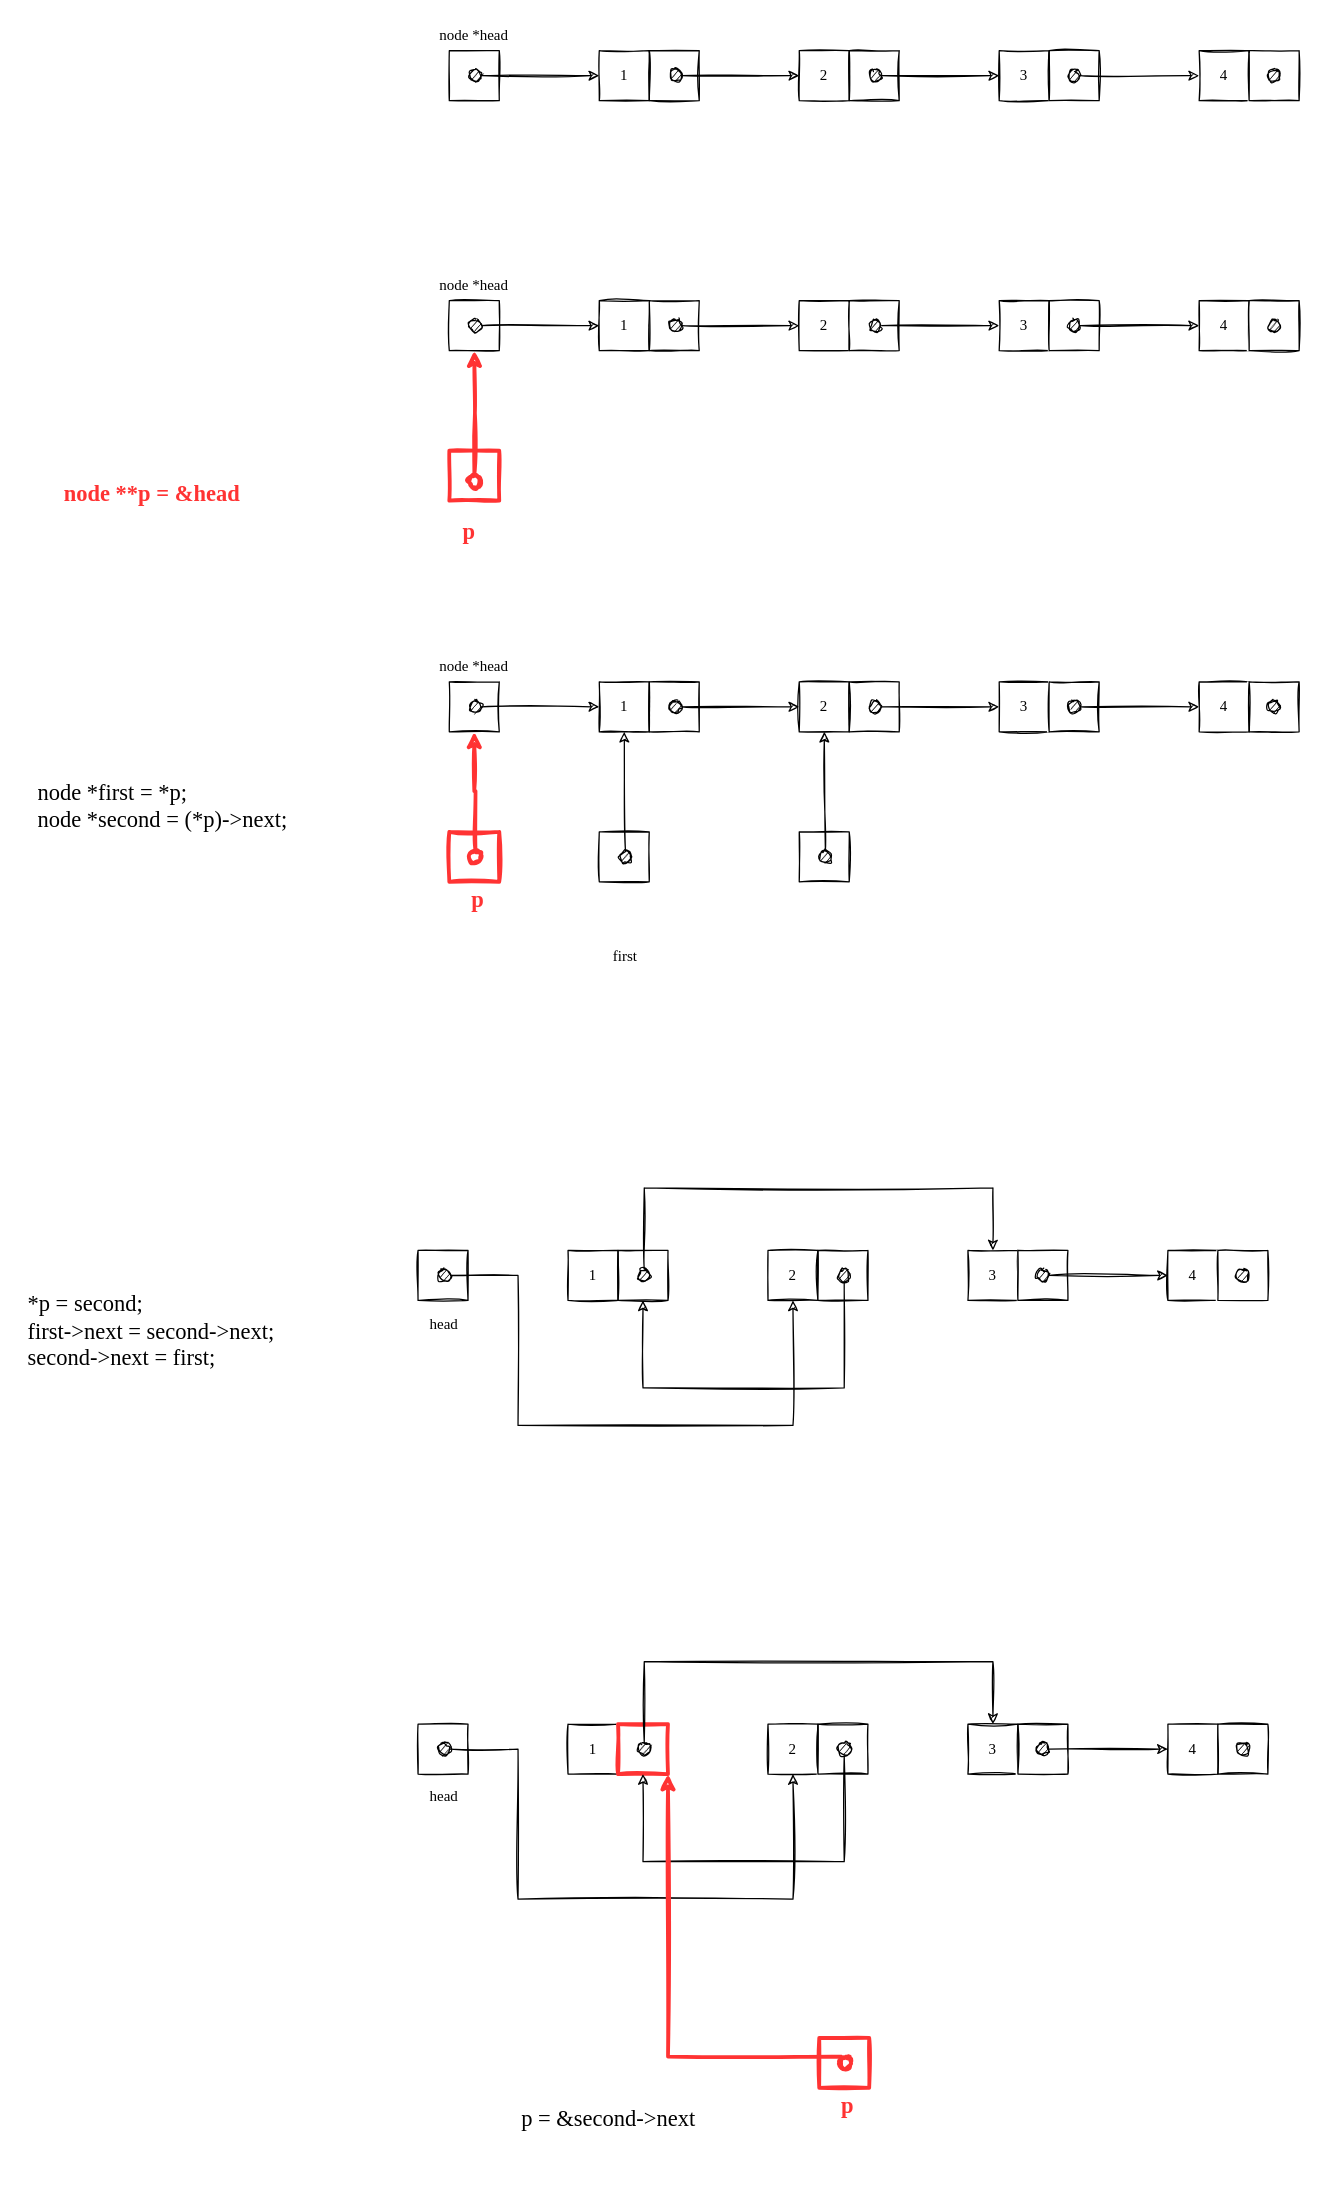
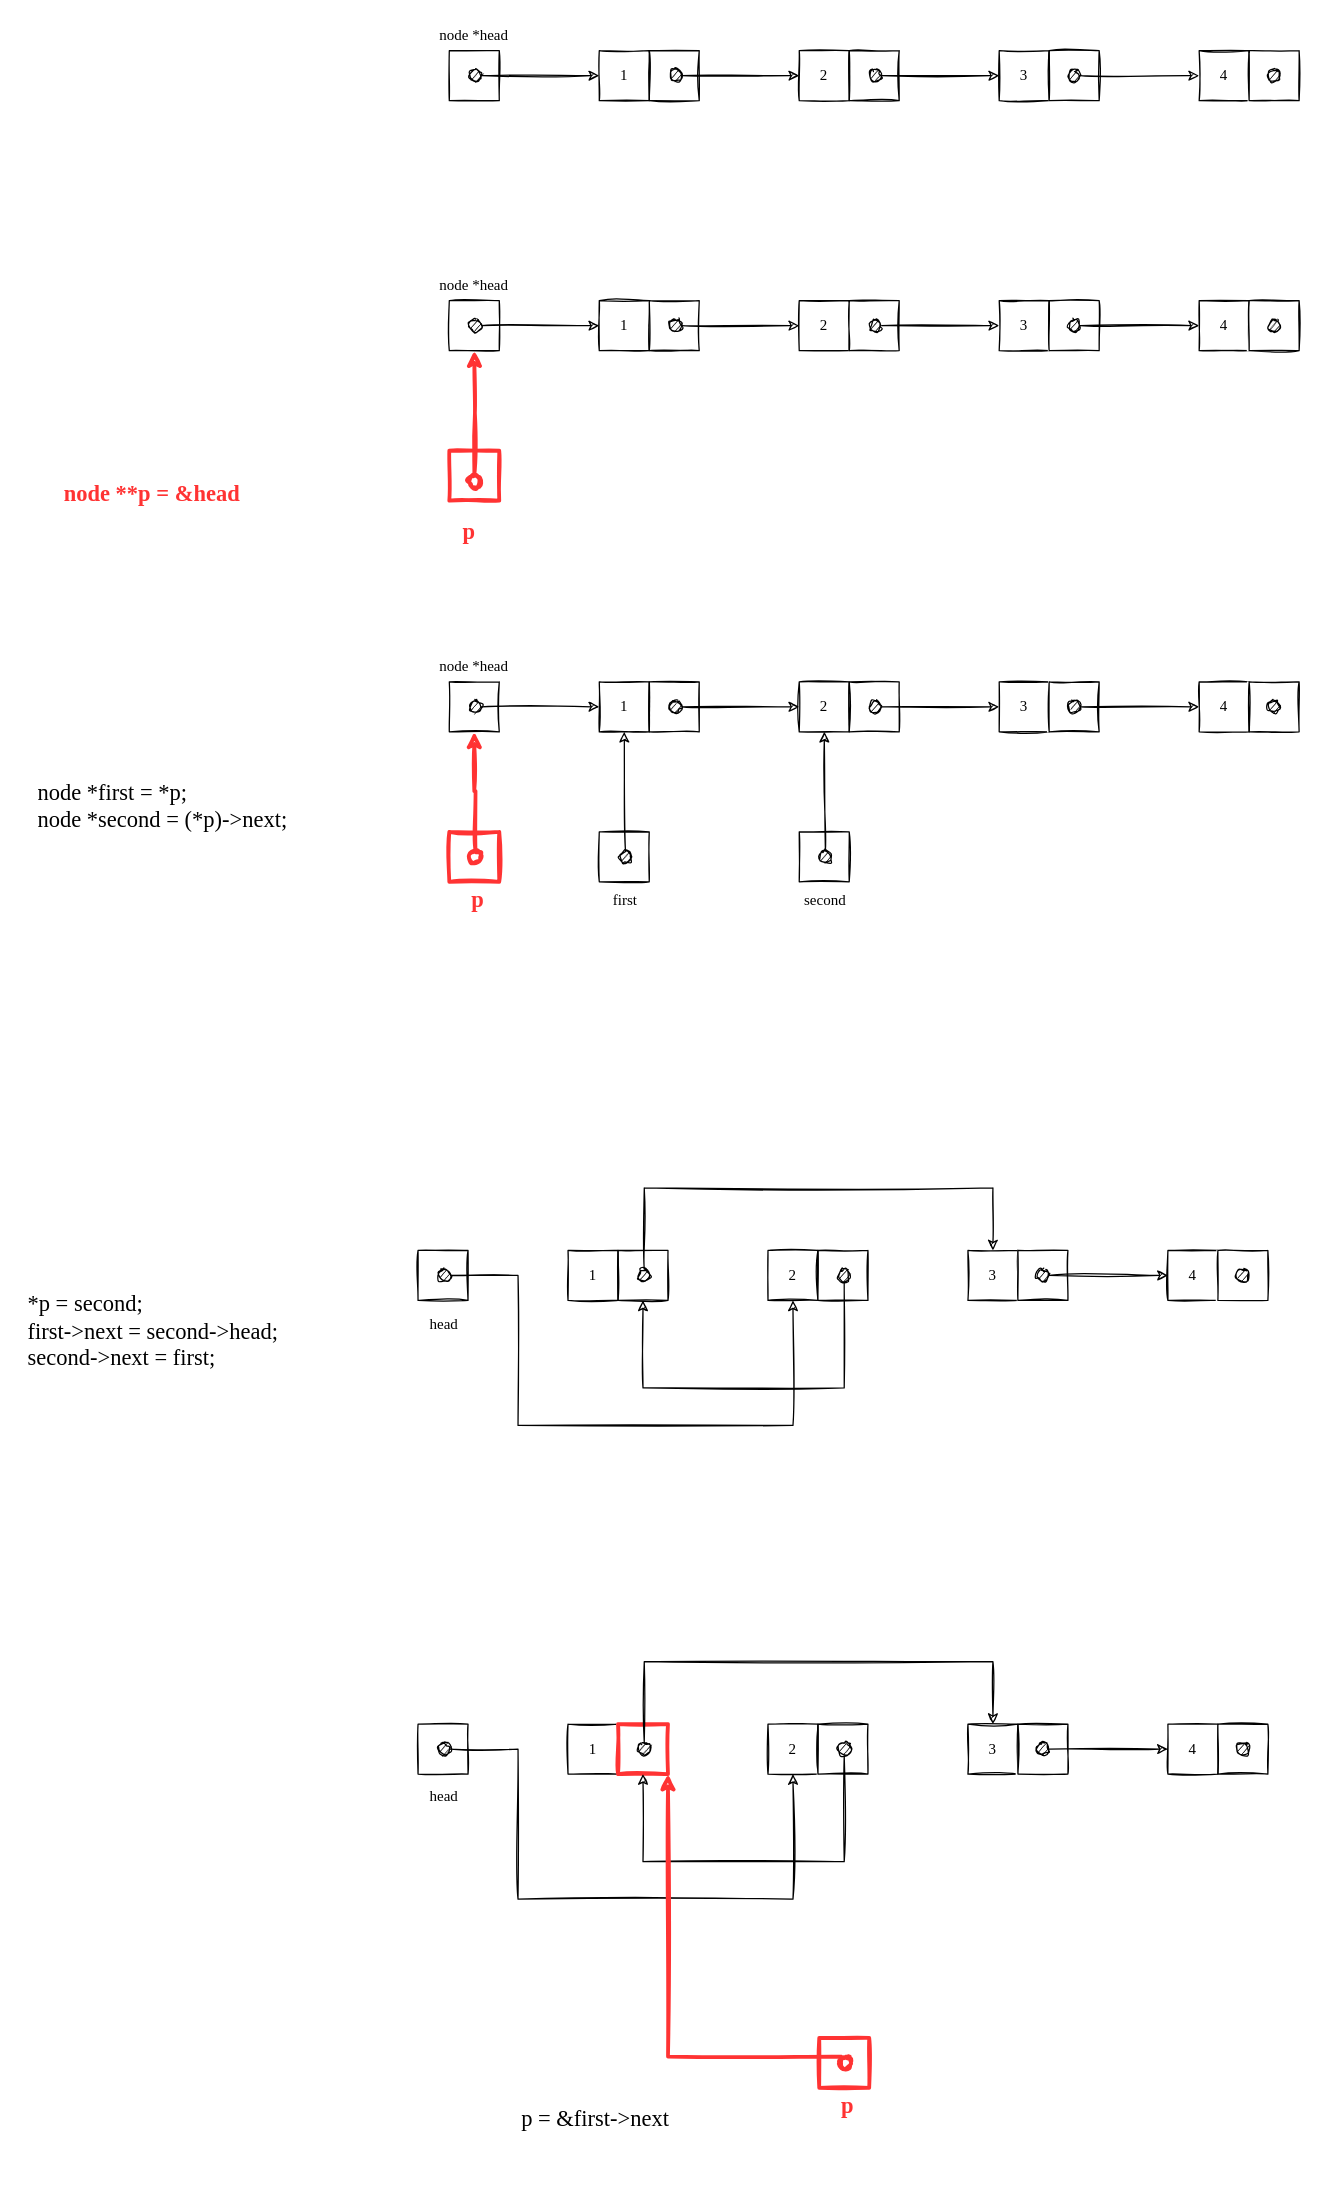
node "second": added
node "first": moved (626, 957) -> (626, 901)
node "*p = second; first->next = second->next; second->next = first;": label "*p = second; first->next = second->next; second->next = first;" -> "*p = second; first->next = second->head; second->next = first;"
node "p = &second->next": label "p = &second->next" -> "p = &first->next"
